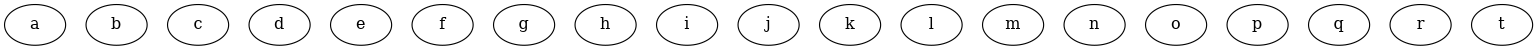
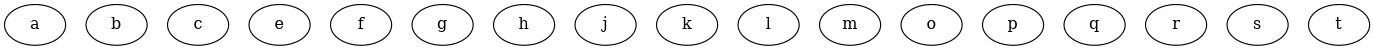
node "d": removed
node "i": removed
node "n": removed
node "s": added
